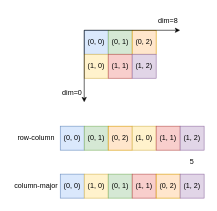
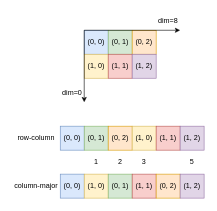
node "1": added
node "2": added
node "3": added
